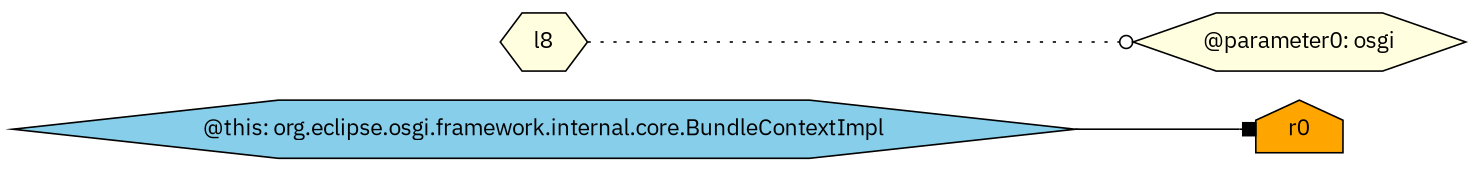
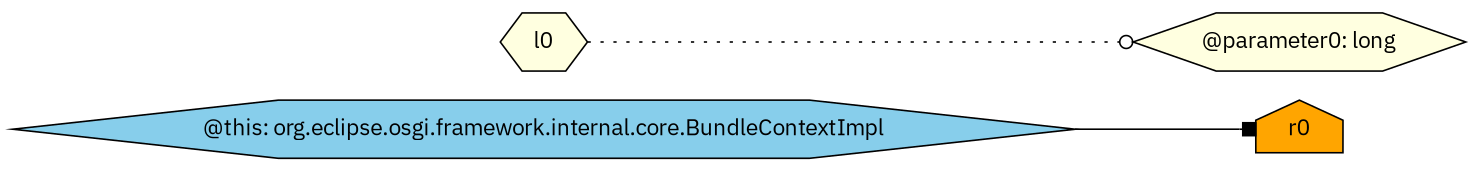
node "l8": label "l8" -> "l0"
node "@parameter0: osgi": label "@parameter0: osgi" -> "@parameter0: long"
